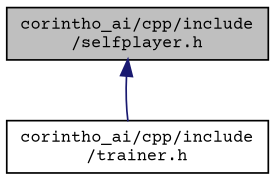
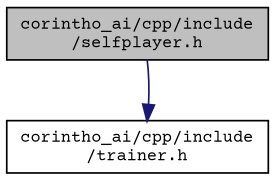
edge "corintho_ai/cpp/include /trainer.h" -> "corintho_ai/cpp/include /selfplayer.h": reversed
